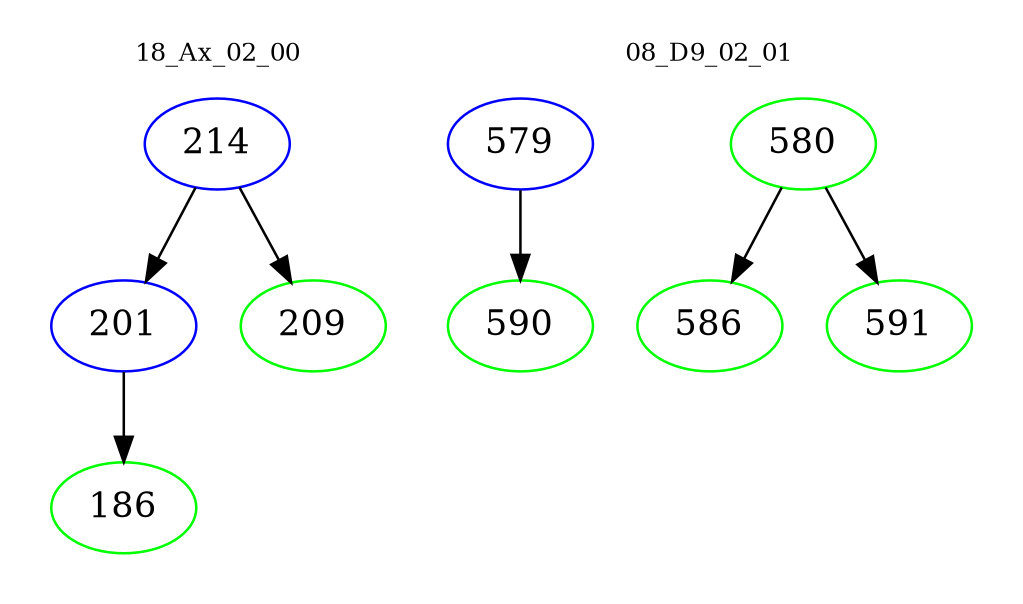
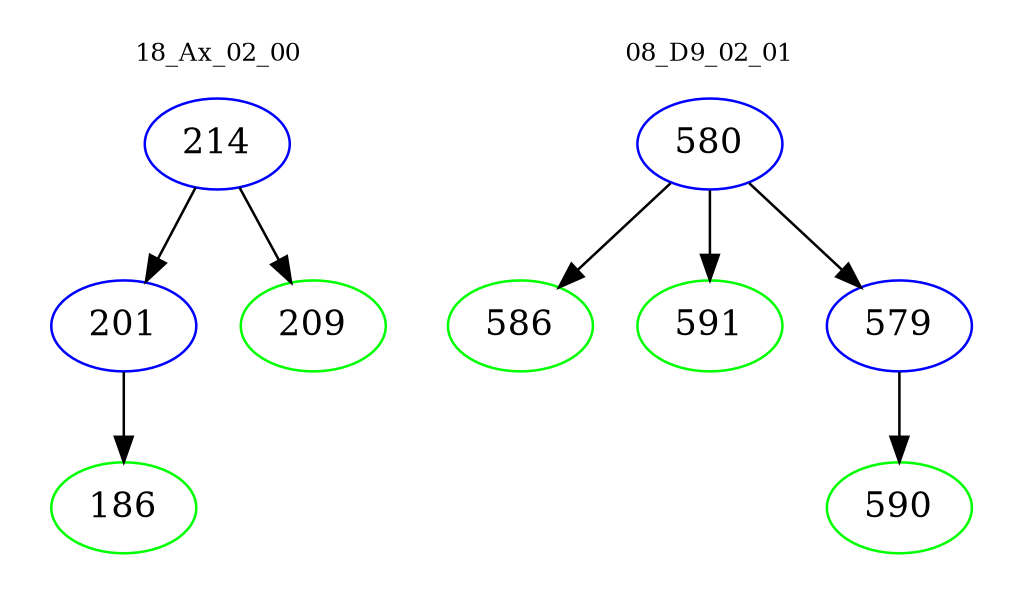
node "580": color green -> blue
edge "580" -> "579": added
